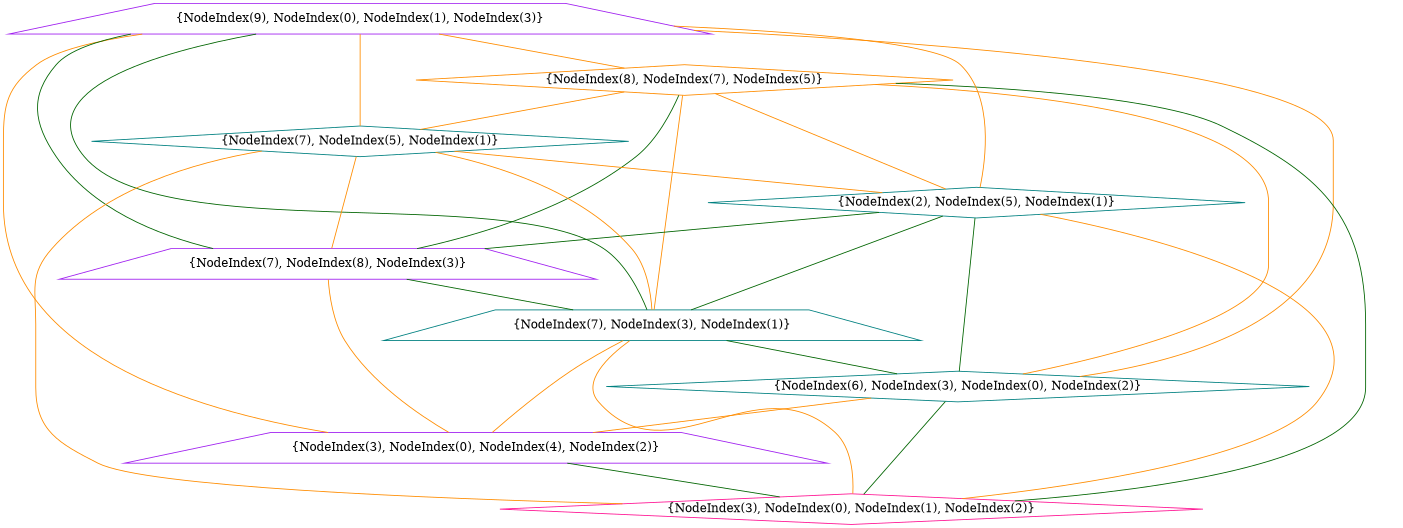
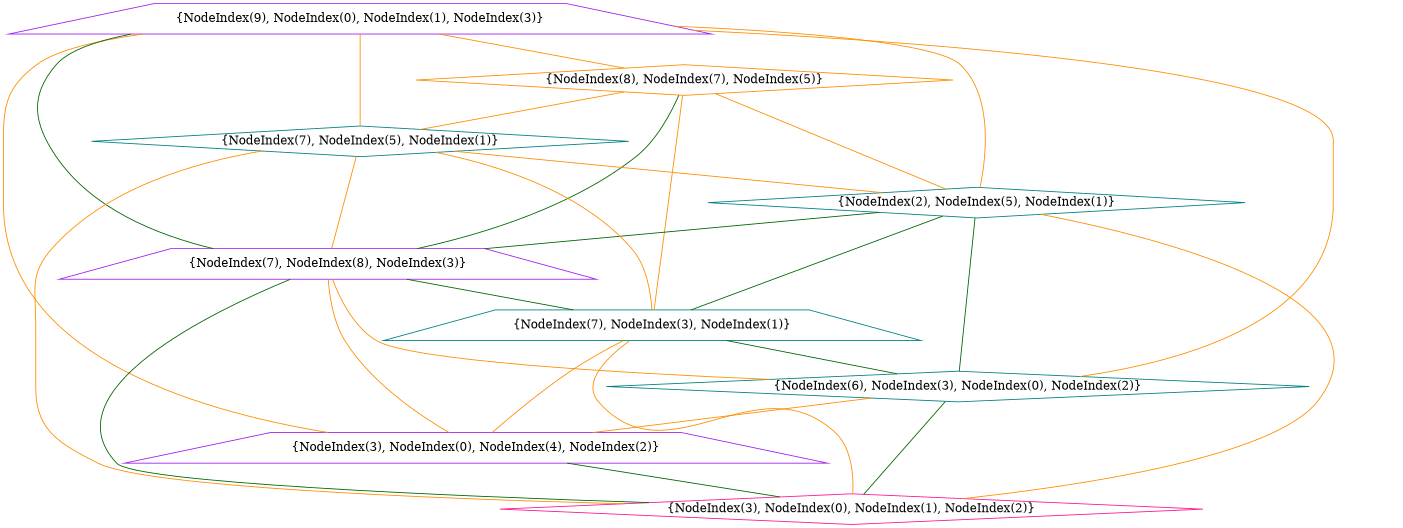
edge "{NodeIndex(8), NodeIndex(7), NodeIndex(5)}" -- "{NodeIndex(6), NodeIndex(3), NodeIndex(0), NodeIndex(2)}": now "{NodeIndex(7), NodeIndex(8), NodeIndex(3)}" -- "{NodeIndex(6), NodeIndex(3), NodeIndex(0), NodeIndex(2)}"
edge "{NodeIndex(9), NodeIndex(0), NodeIndex(1), NodeIndex(3)}" -- "{NodeIndex(7), NodeIndex(3), NodeIndex(1)}": removed
edge "{NodeIndex(8), NodeIndex(7), NodeIndex(5)}" -- "{NodeIndex(3), NodeIndex(0), NodeIndex(1), NodeIndex(2)}": now "{NodeIndex(7), NodeIndex(8), NodeIndex(3)}" -- "{NodeIndex(3), NodeIndex(0), NodeIndex(1), NodeIndex(2)}"
